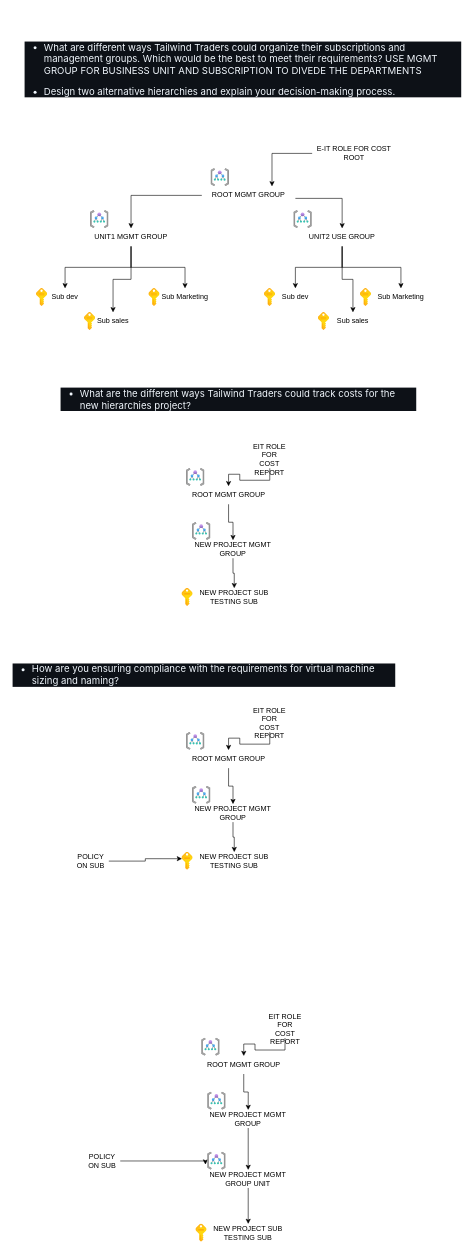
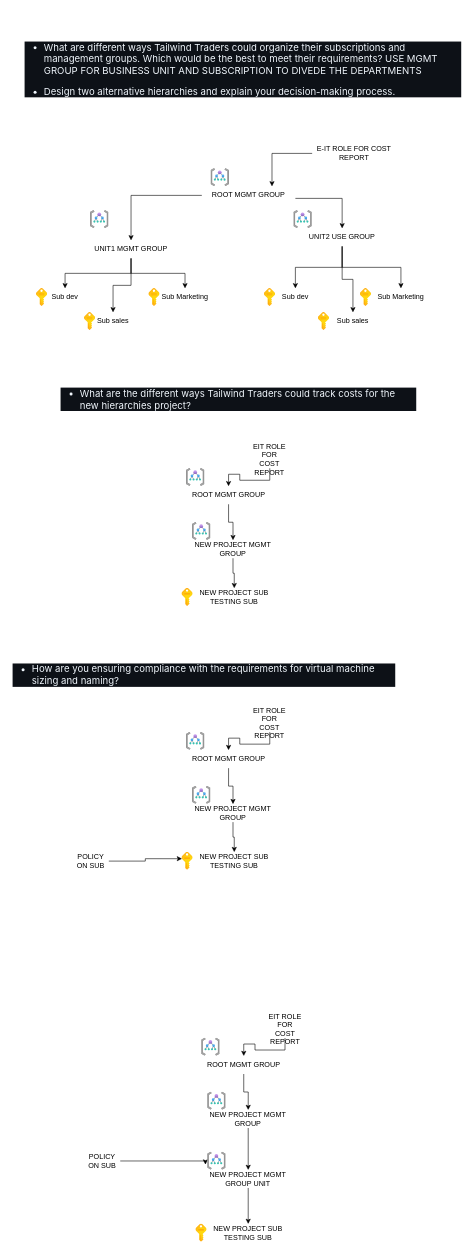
node "E-IT ROLE FOR COST ROOT": label "E-IT ROLE FOR COST ROOT" -> "E-IT ROLE FOR COST REPORT"
node "UNIT1 MGMT GROUP": moved (131, 237) -> (131, 249)
